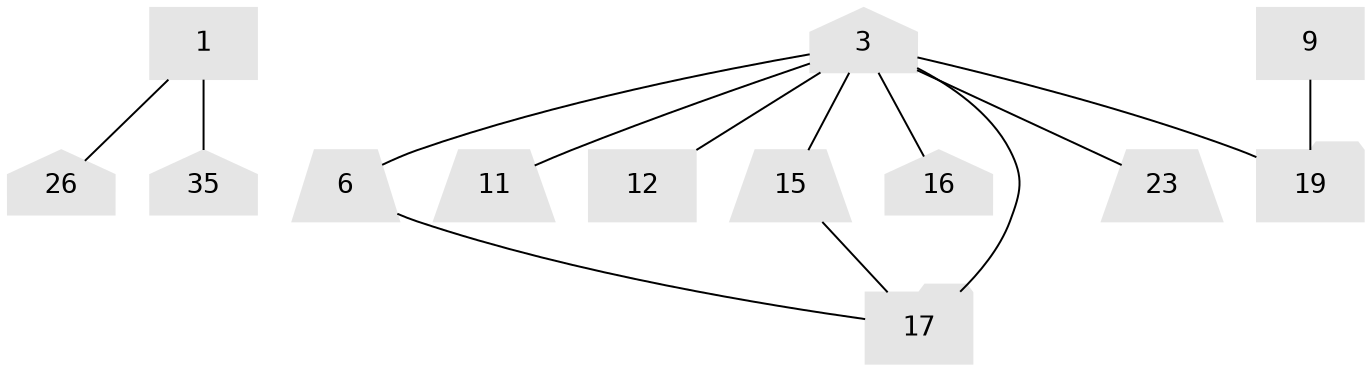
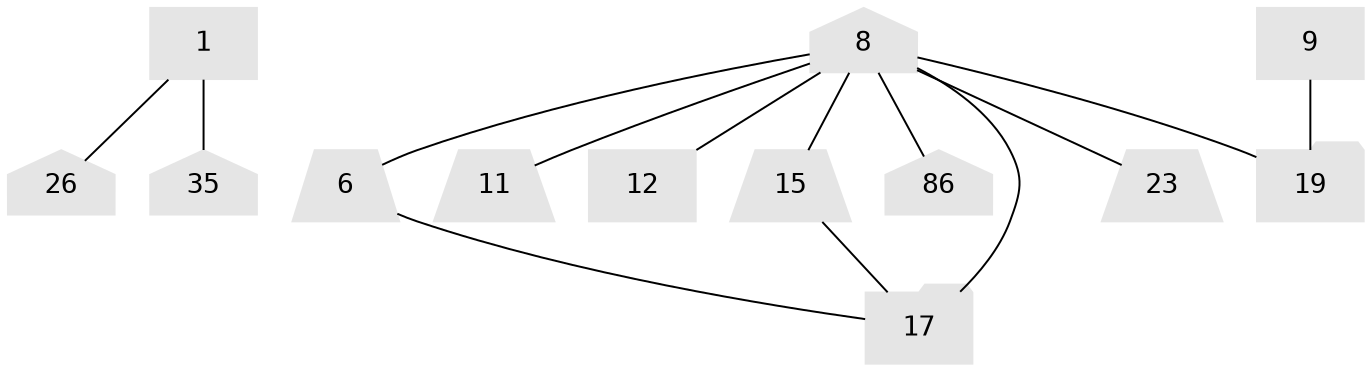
node "3": label "3" -> "8"
node "16": label "16" -> "86"
